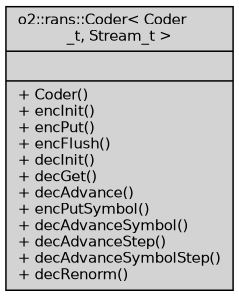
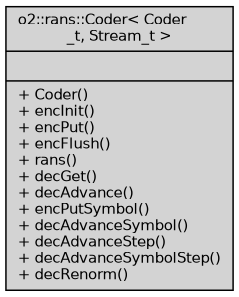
node "o2::rans::Coder< Coder": text "+ decInit()" -> "+ rans()"
